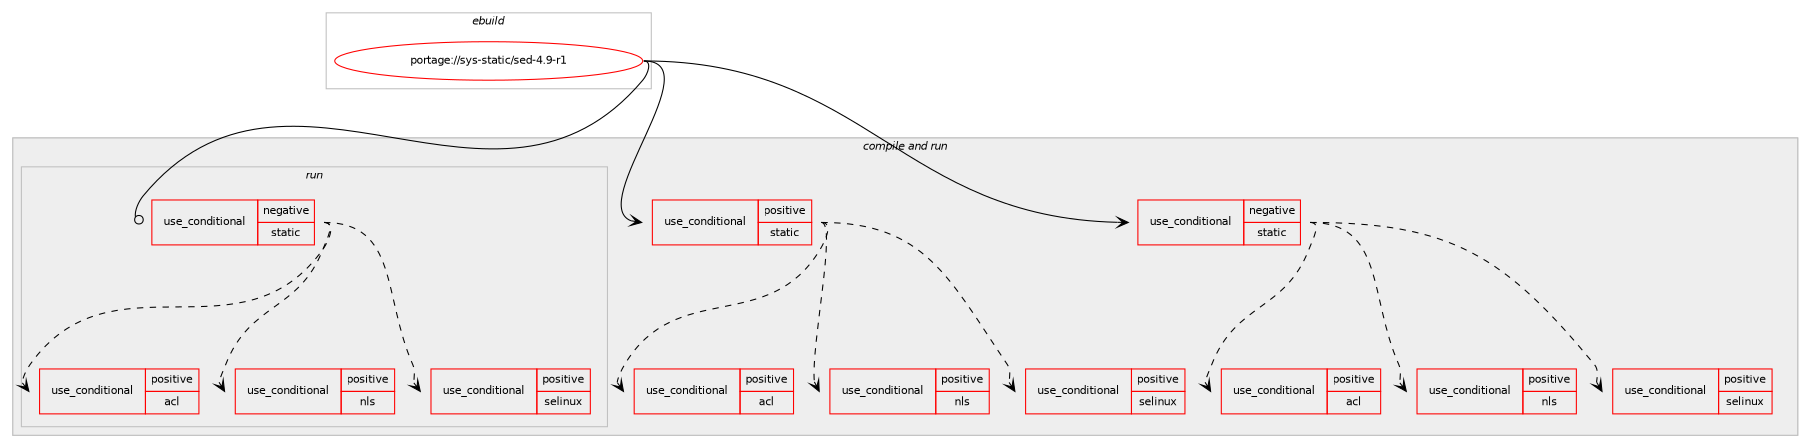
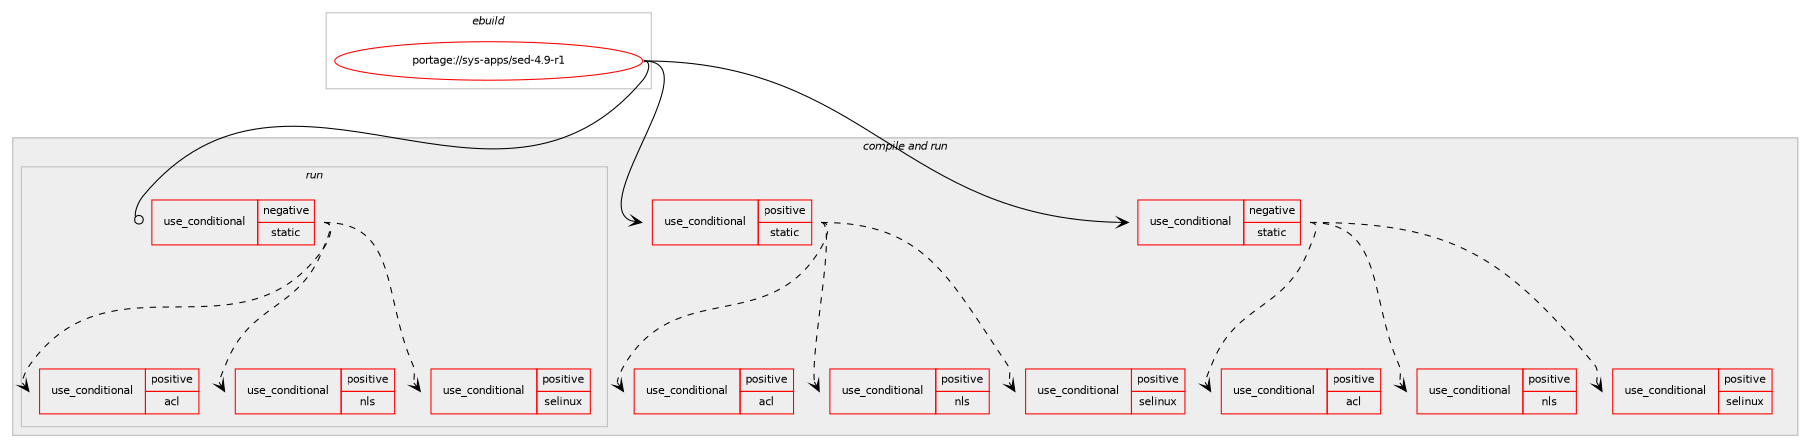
node "portage://sys-static/sed-4.9-r1": label "portage://sys-static/sed-4.9-r1" -> "portage://sys-apps/sed-4.9-r1"
